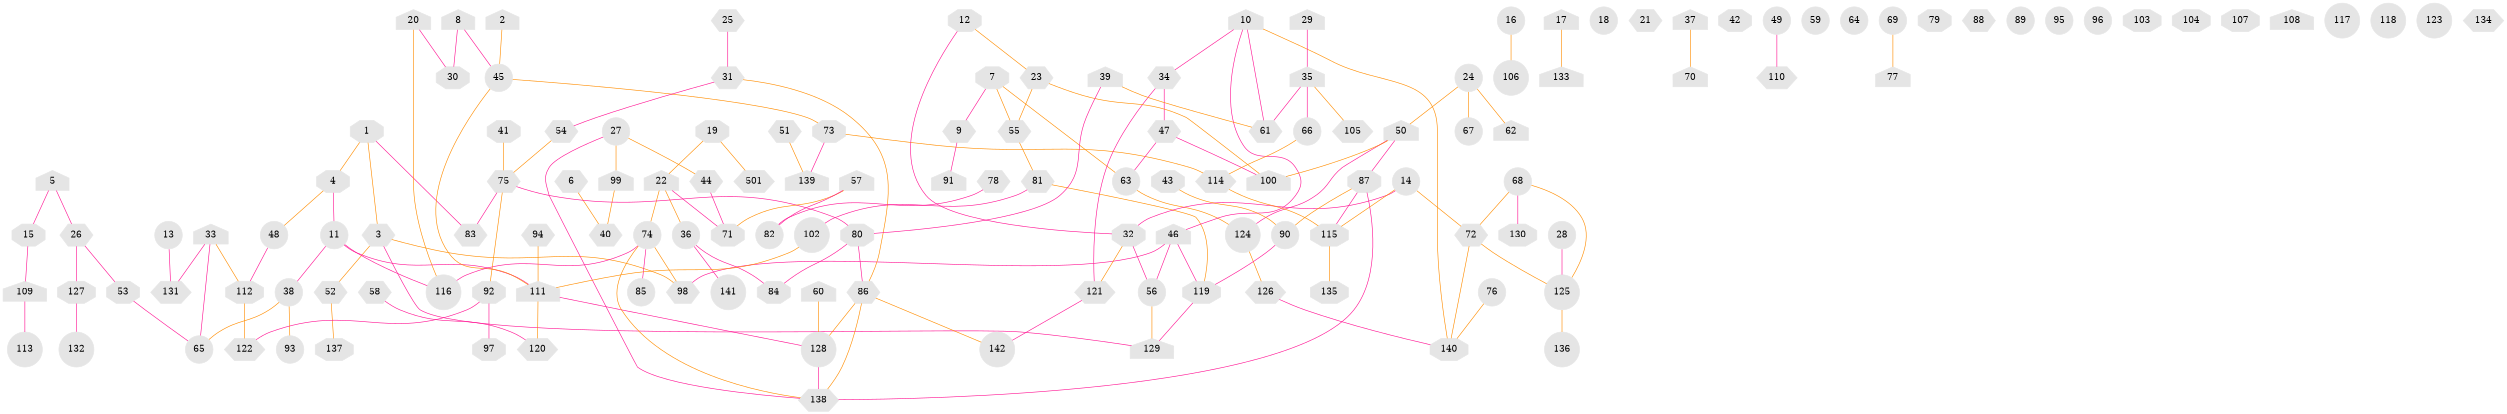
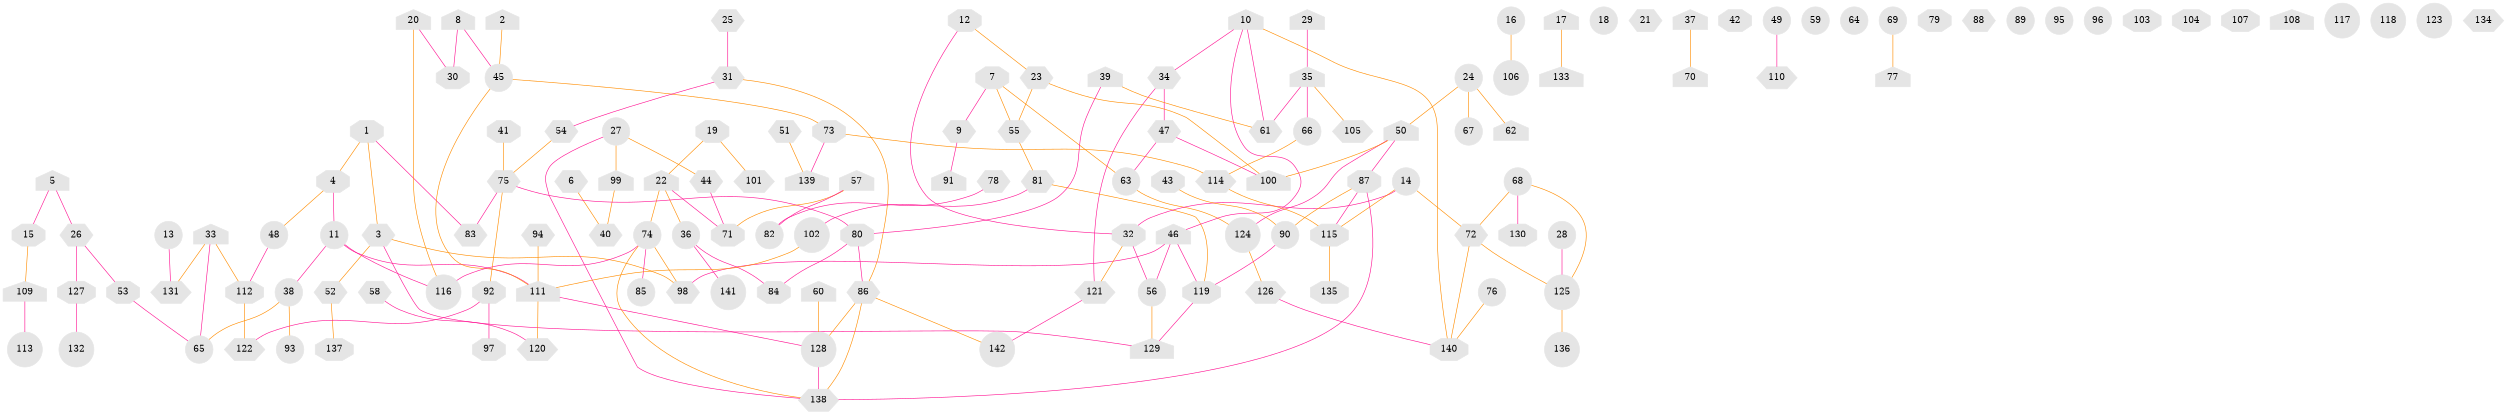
node "501": label "501" -> "101"
edge "33" -- "131": color deeppink -> darkorange
edge "15" -- "109": color deeppink -> darkorange
